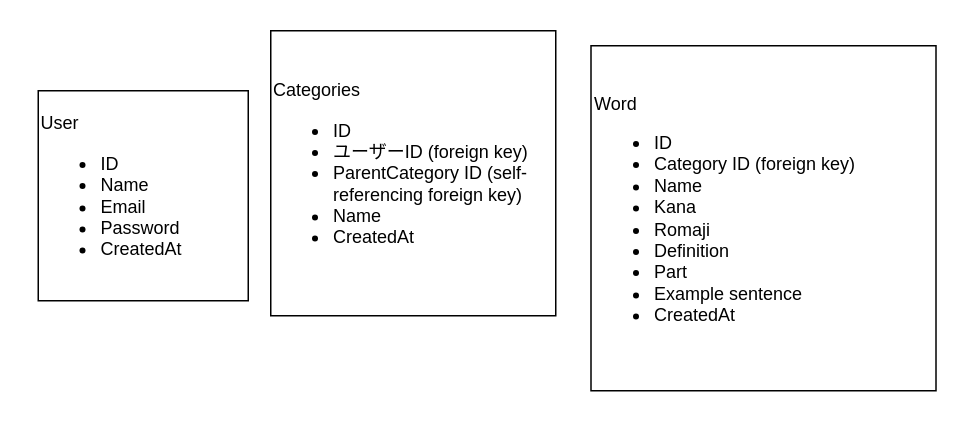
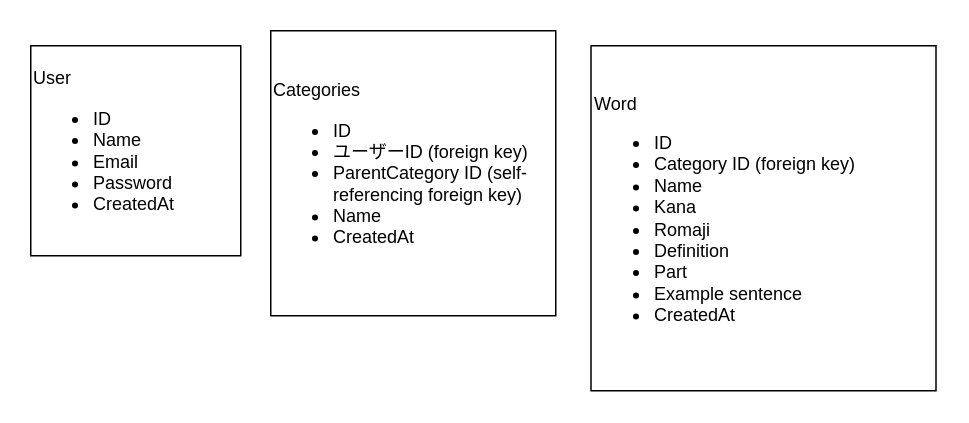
node "User ID Name Email Password CreatedAt": moved (143, 196) -> (136, 151)
